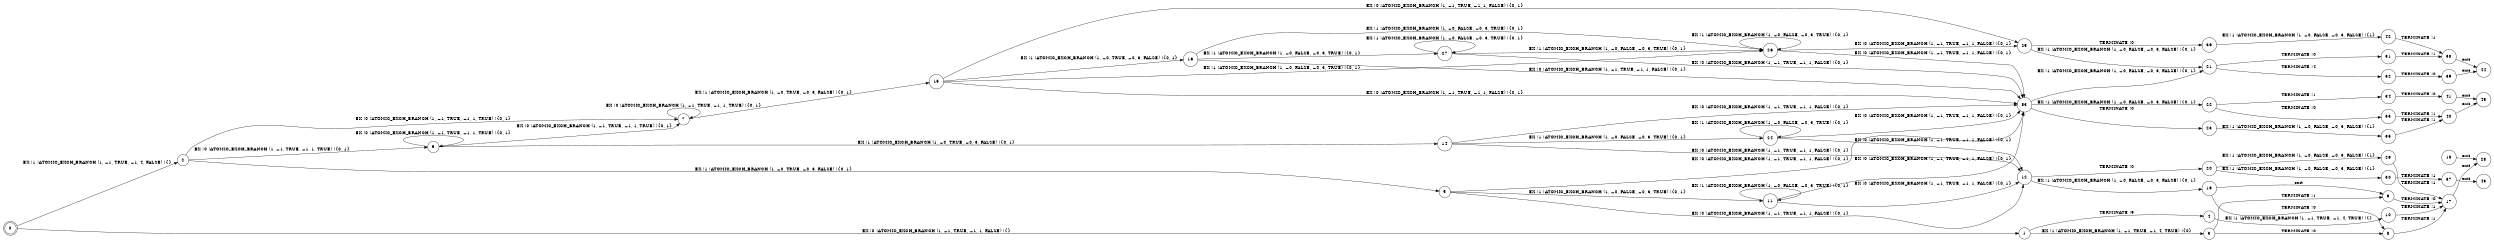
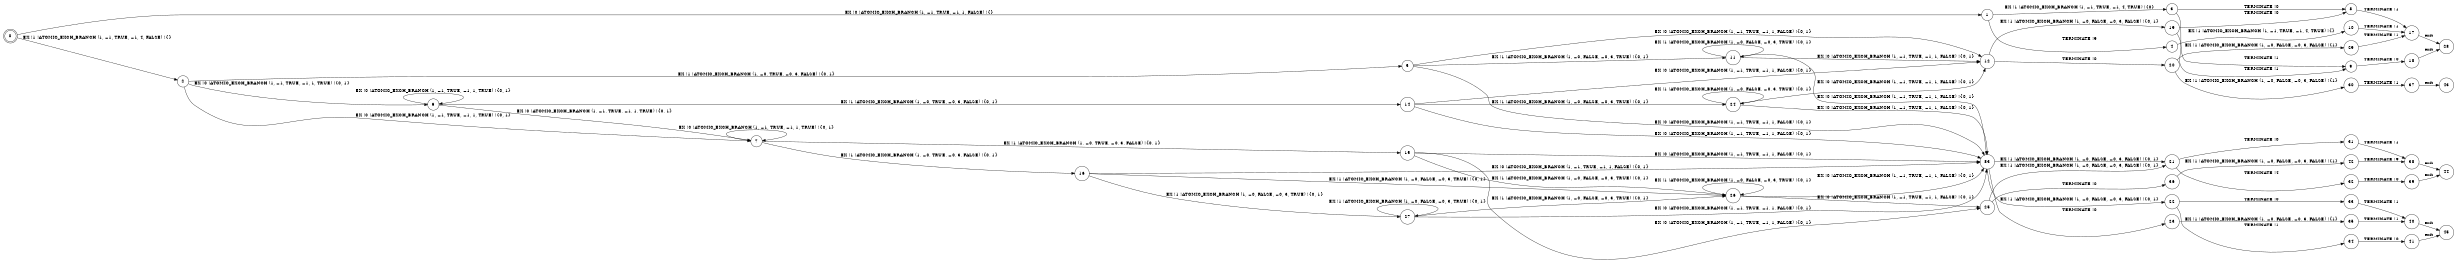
edge "42" -> "38": label "TERMINATE !1" -> "TERMINATE !9"
edge "15" -> "16": now "7" -> "16"
edge "19" -> "9": label "exit" -> "TERMINATE !1"
edge "9" -> "17": now "9" -> "18"
